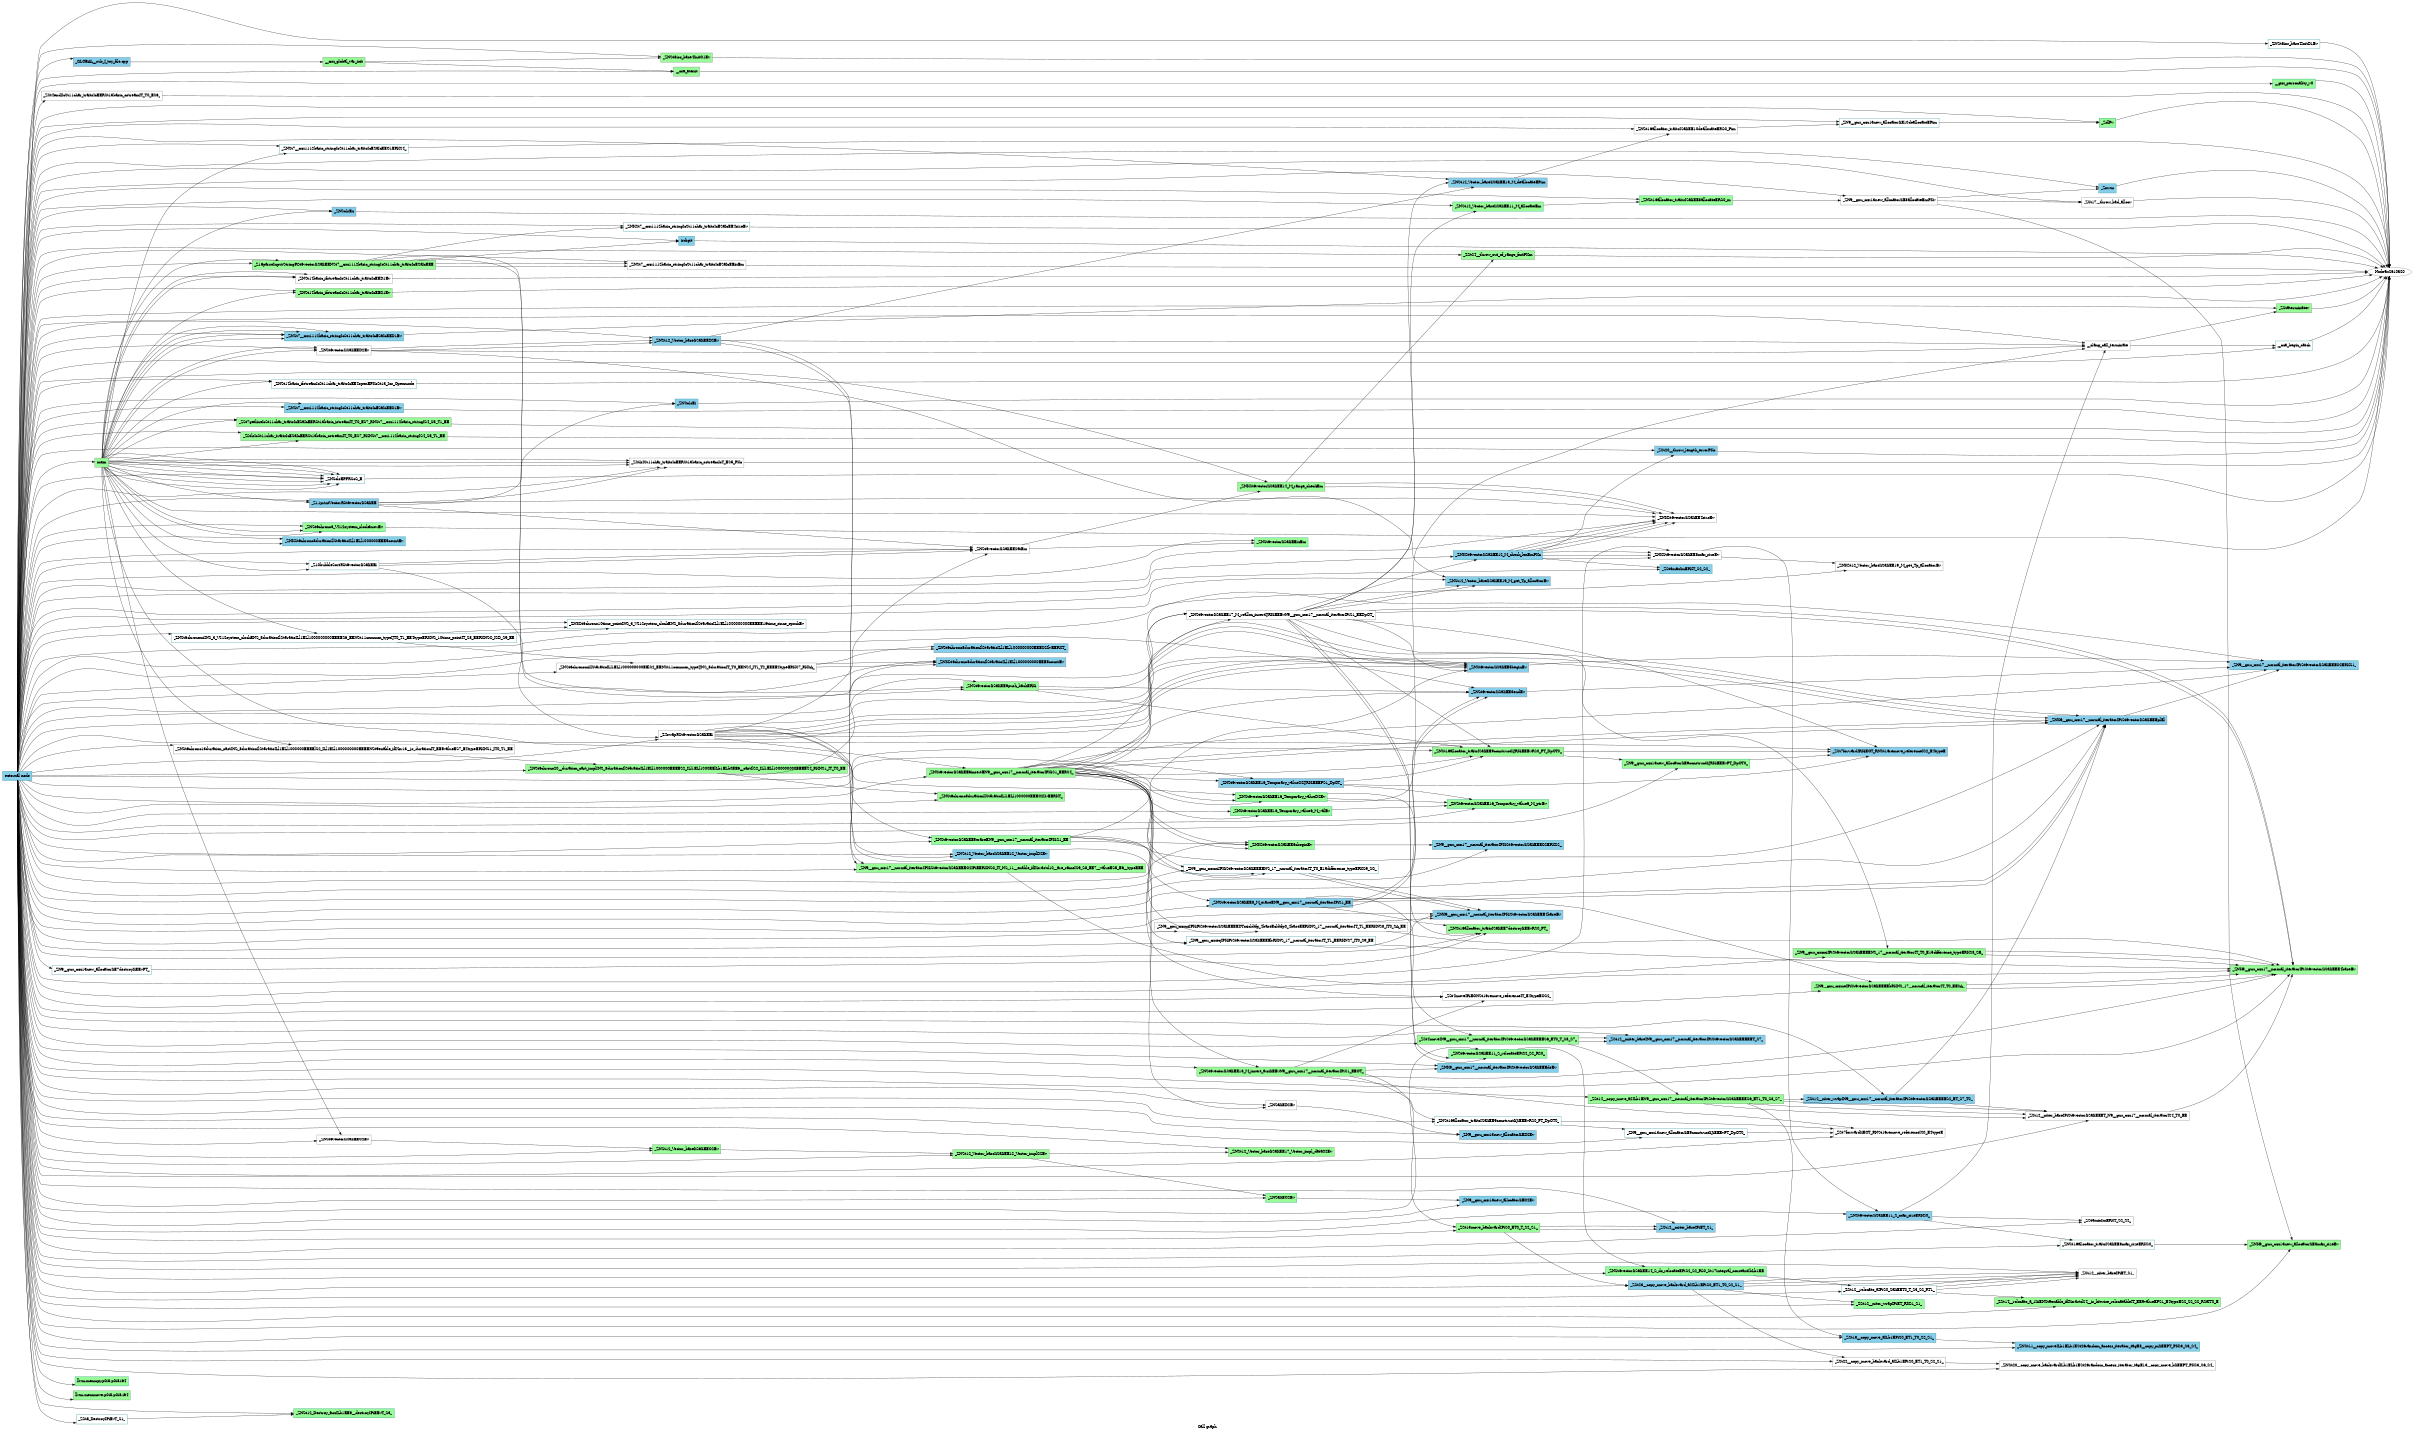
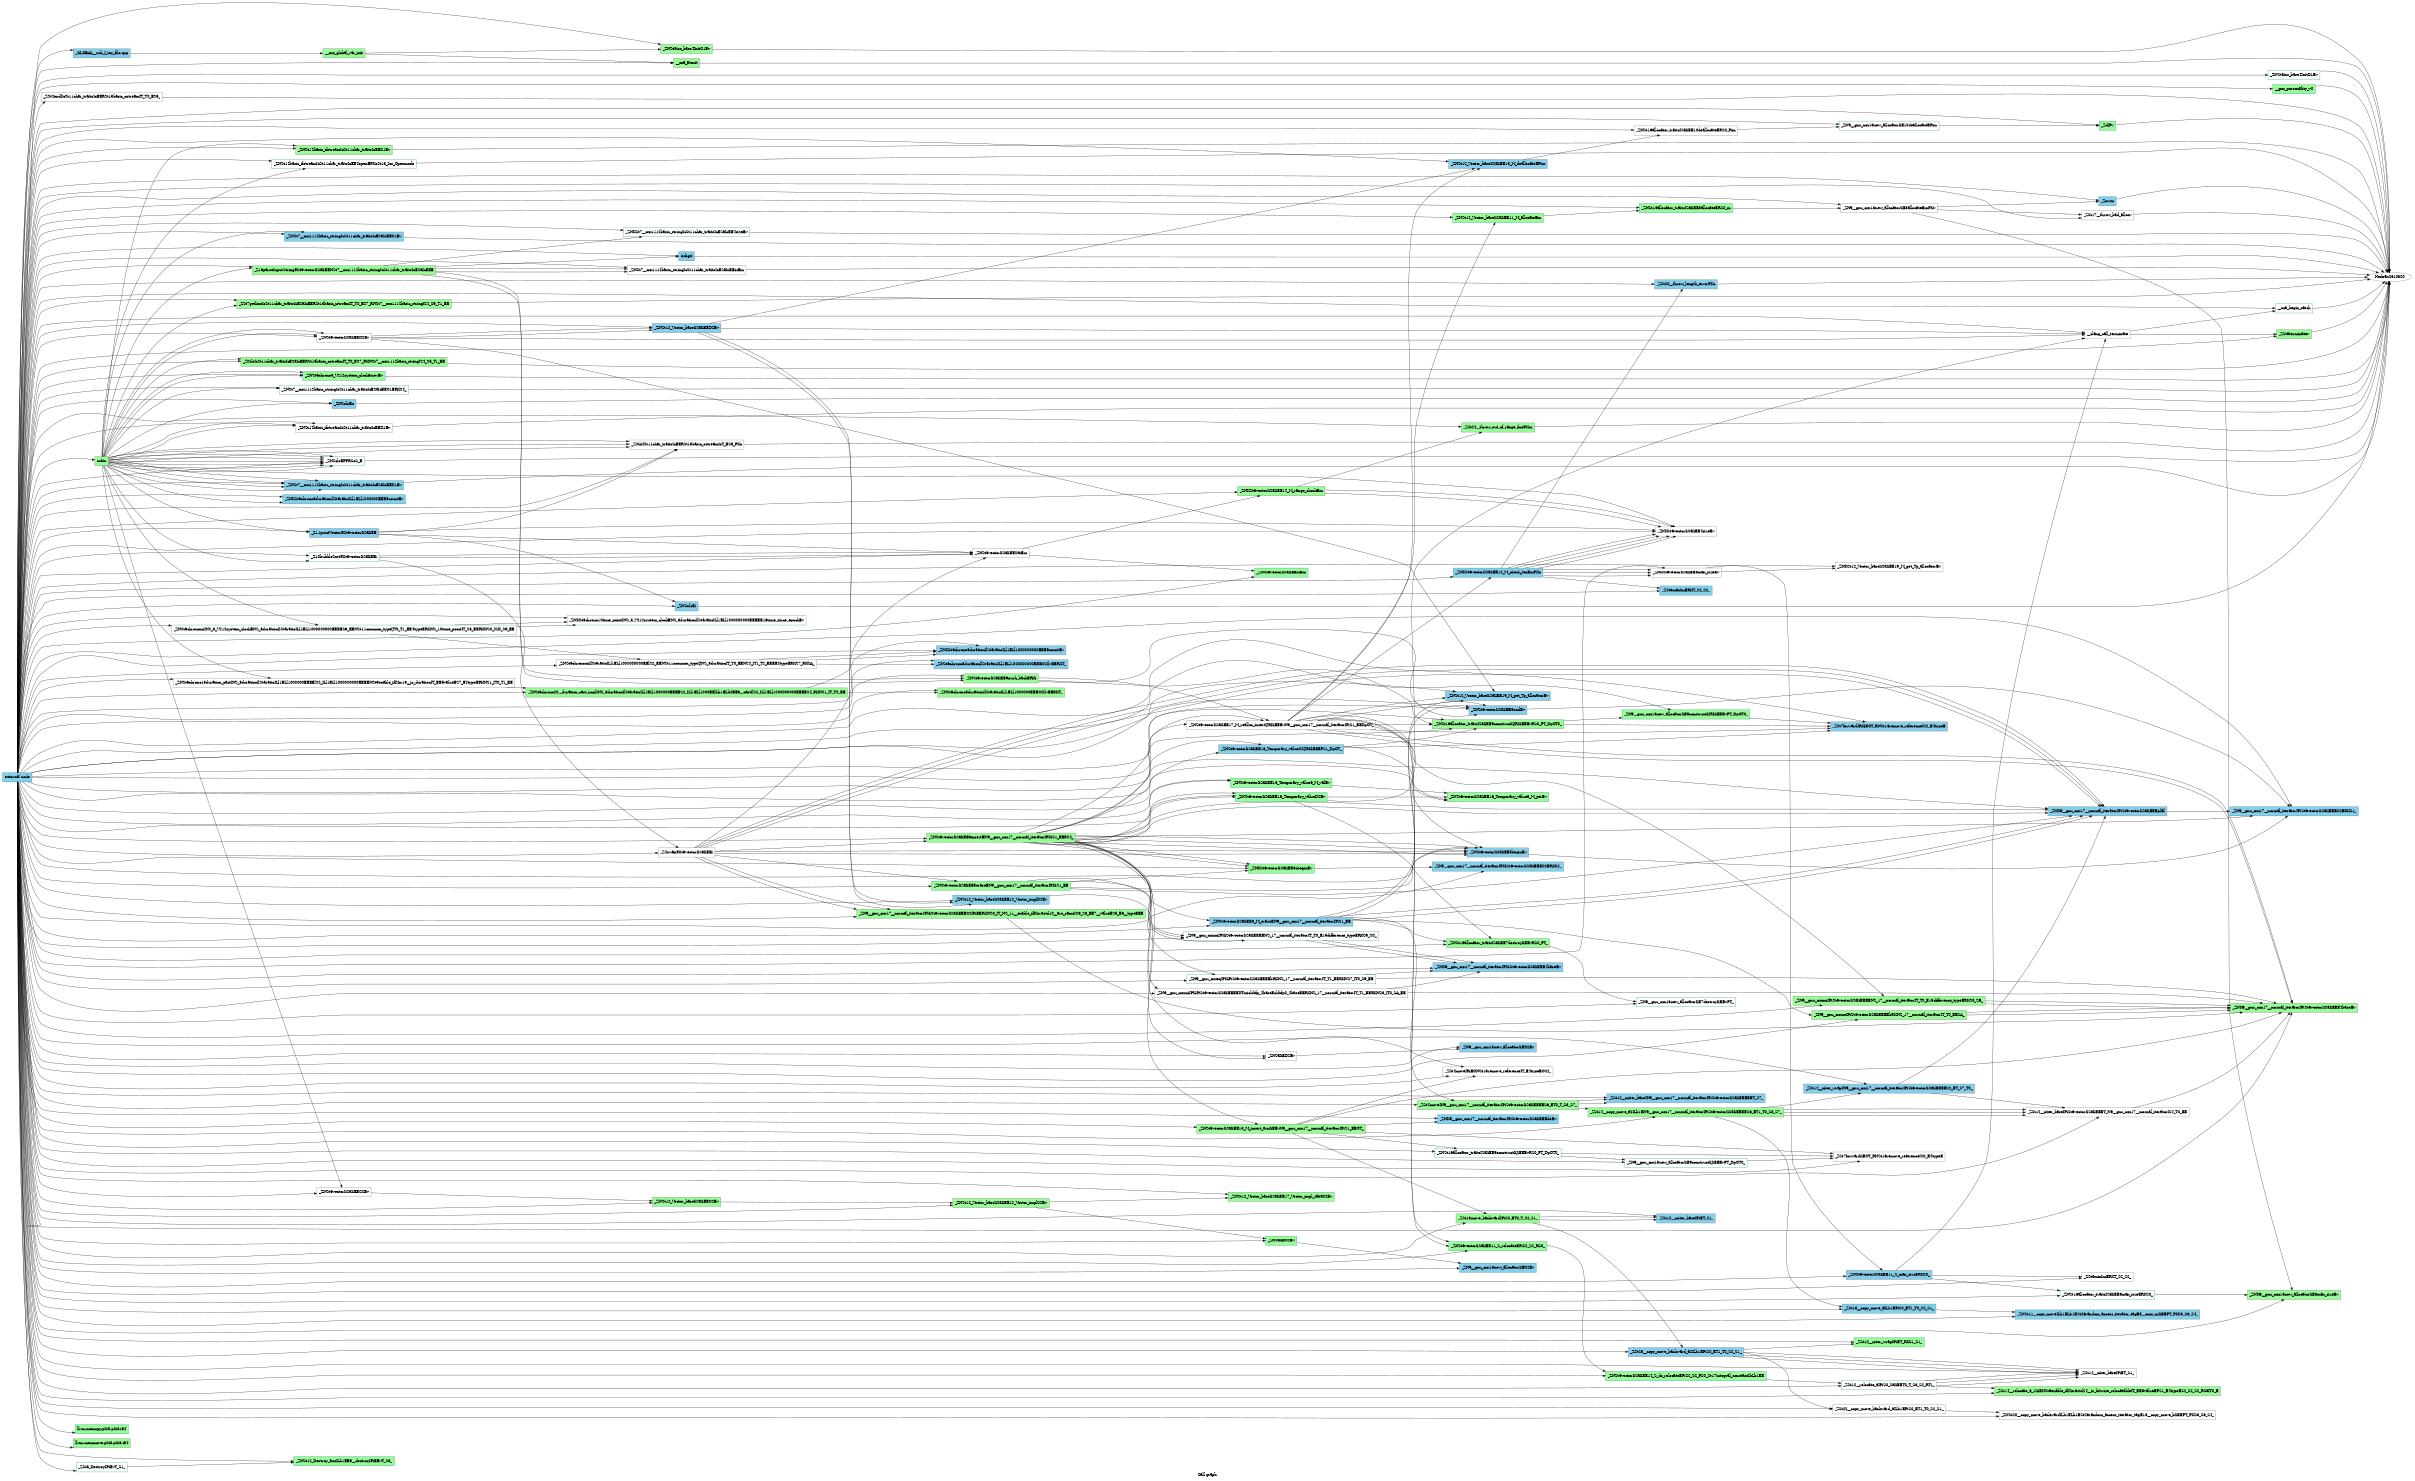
edge "main" -> "_ZNSt6vectorIiSaIiEE16_Temporary_valueD2Ev": now "external node" -> "_ZNSt6vectorIiSaIiEE16_Temporary_valueD2Ev"
edge "external node" -> "_ZNSt6vectorIiSaIiEE5beginEv": added
edge "_ZN9__gnu_cxx13new_allocatorIiE7destroyIiEEvPT_" -> "_ZNSt16allocator_traitsISaIiEE7destroyIiEEvRS0_PT_": reversed
